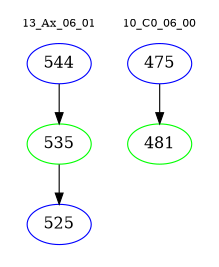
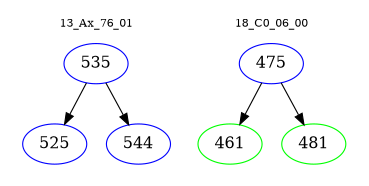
cluster "13_Ax_06_01": label "13_Ax_06_01" -> "13_Ax_76_01"
cluster "10_C0_06_00": label "10_C0_06_00" -> "18_C0_06_00"
edge "544" -> "535": reversed
node "535": color green -> blue
node "461": added
